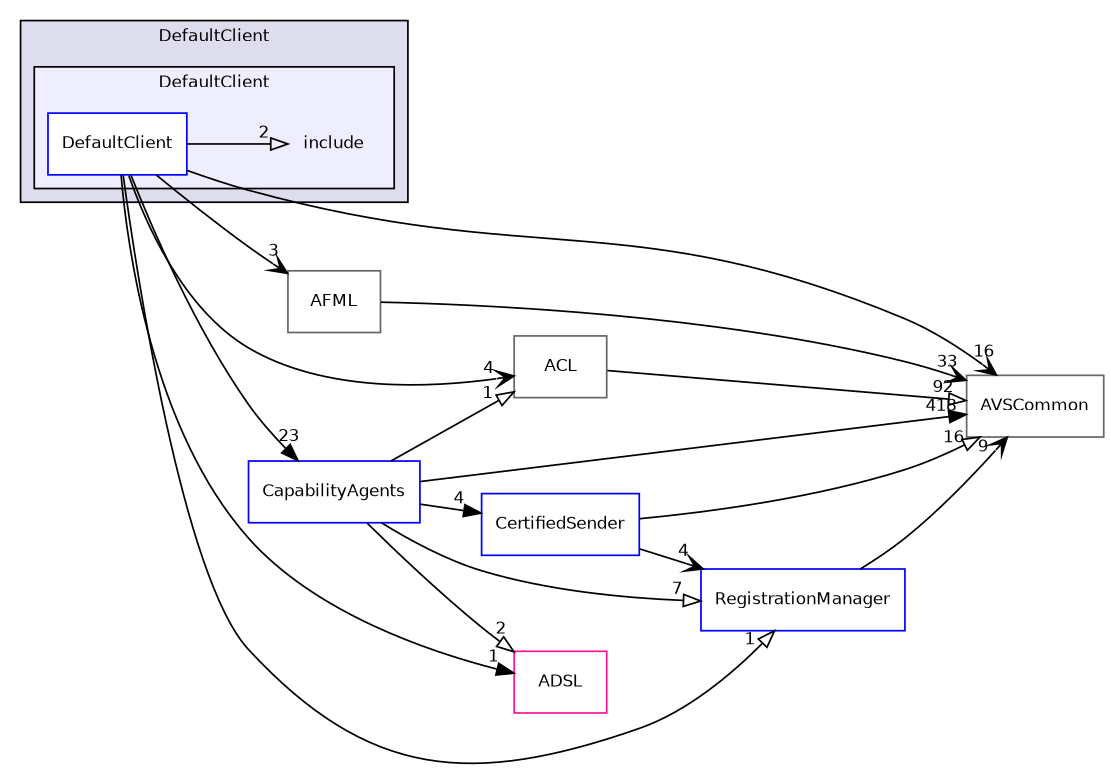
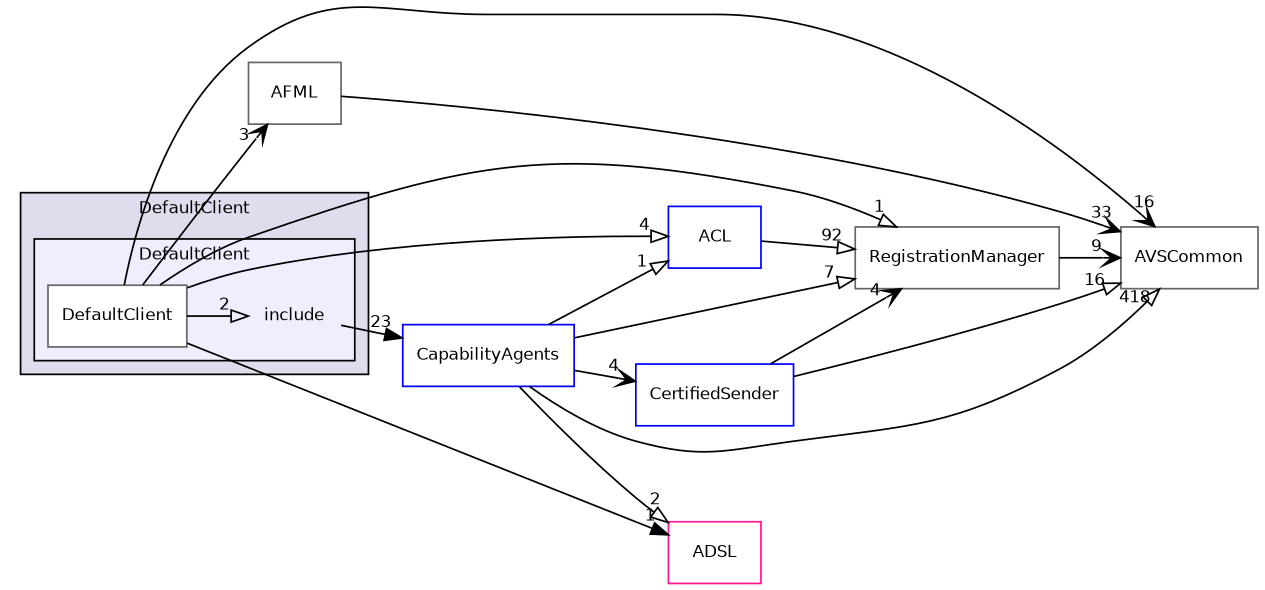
node "DefaultClient": color blue -> gray40
edge "DefaultClient" -> "CapabilityAgents": now "include" -> "CapabilityAgents"
edge "DefaultClient" -> "ACL": arrowhead vee -> onormal
node "ACL": color gray40 -> blue
edge "ACL" -> "AVSCommon": now "ACL" -> "RegistrationManager"
edge "CapabilityAgents" -> "AVSCommon": arrowhead normal -> onormal
edge "CapabilityAgents" -> "CertifiedSender": arrowhead normal -> vee
node "RegistrationManager": color blue -> gray40
